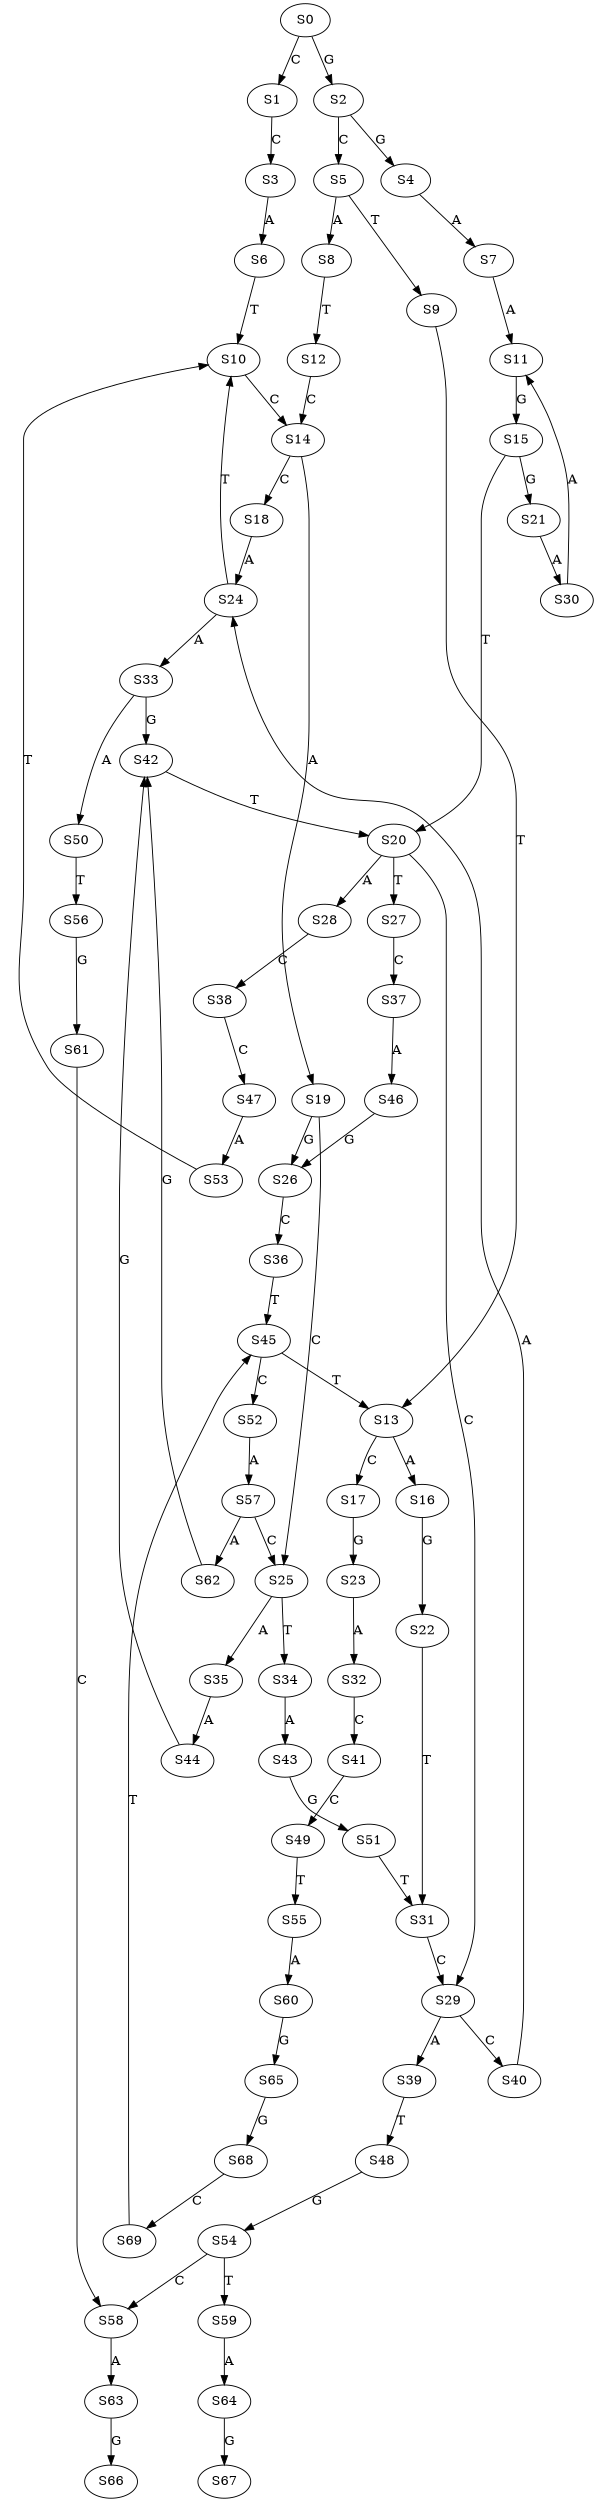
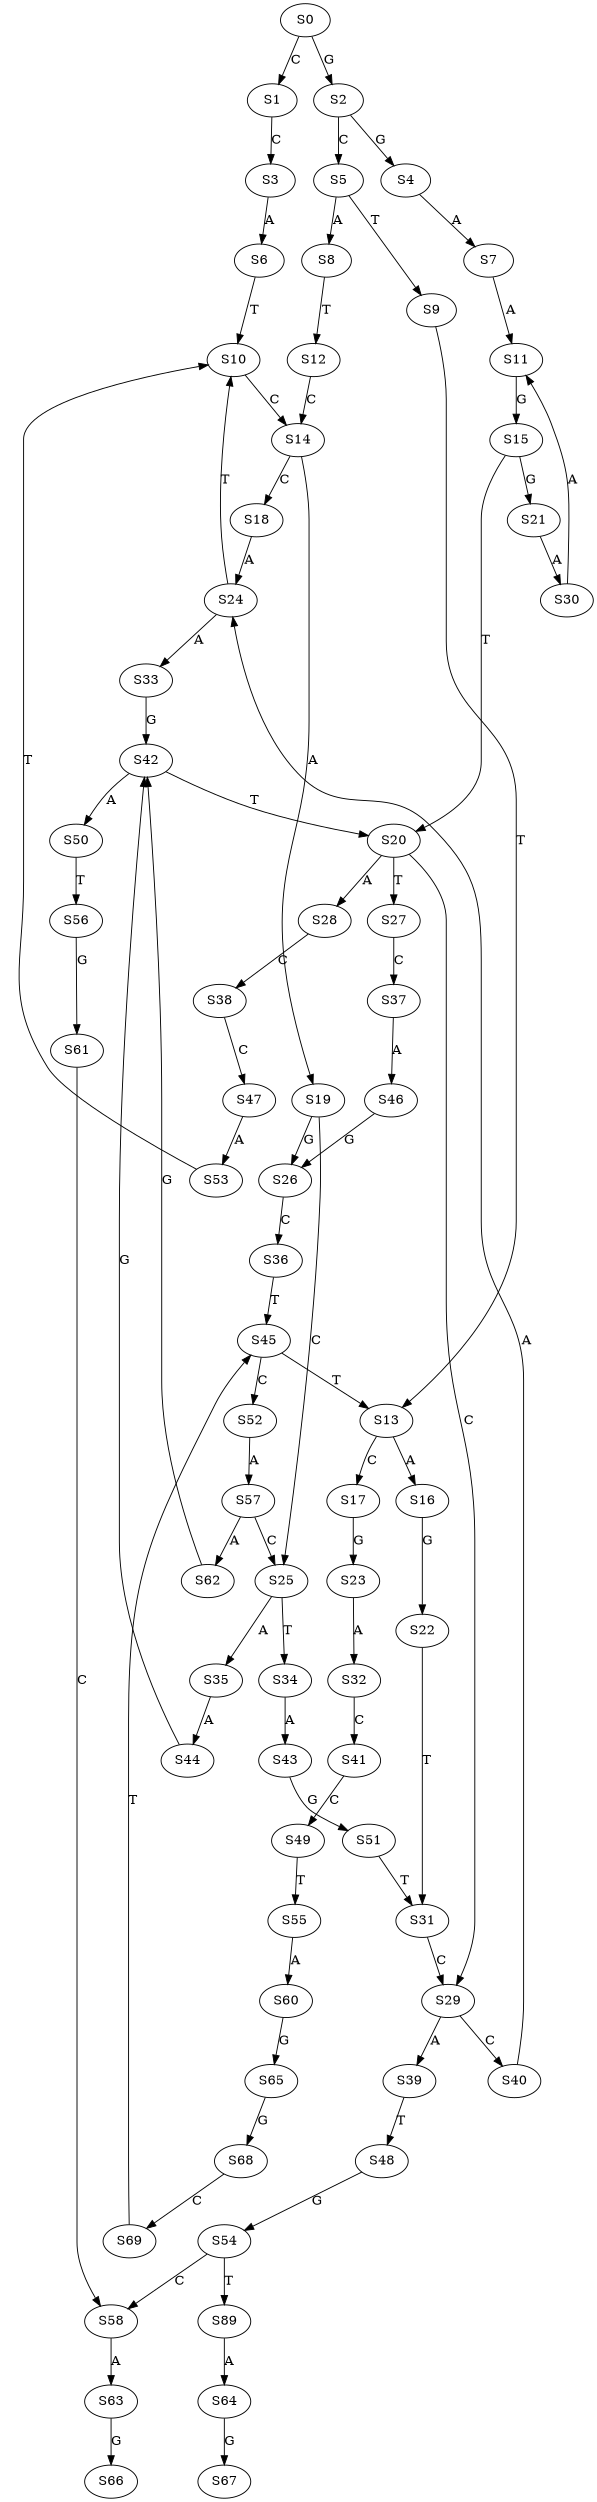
edge "S33" -> "S50": now "S42" -> "S50"
node "S59": label "S59" -> "S89"
